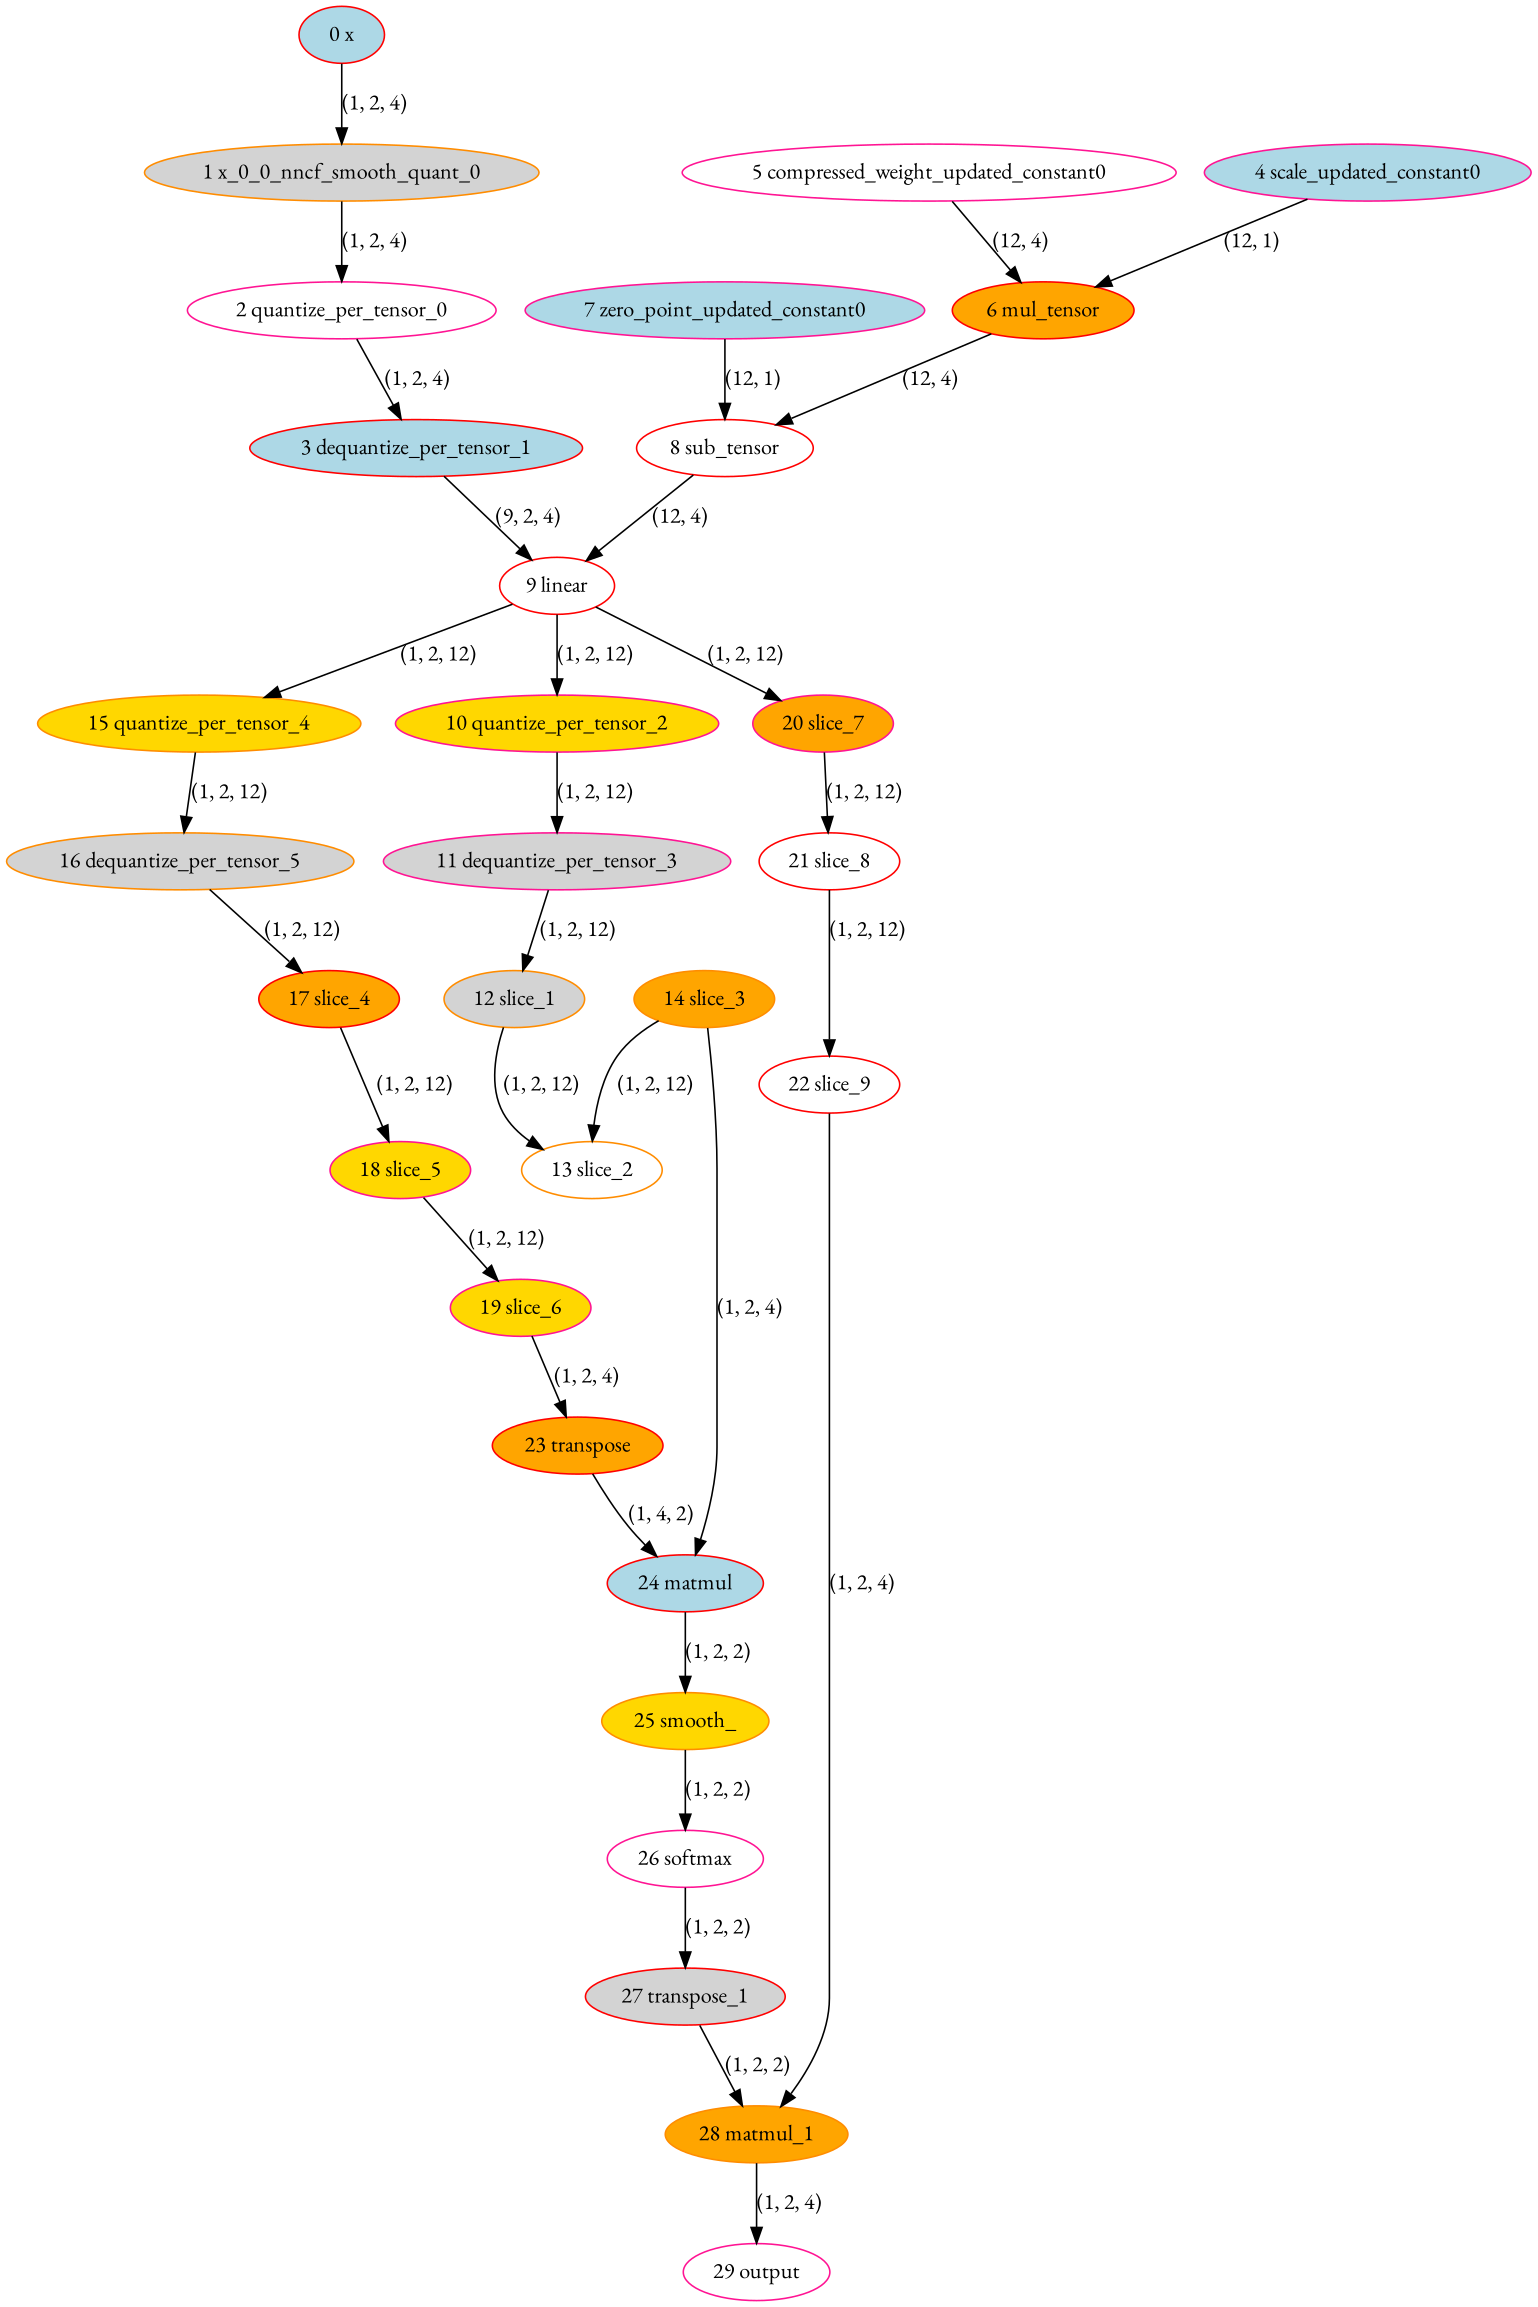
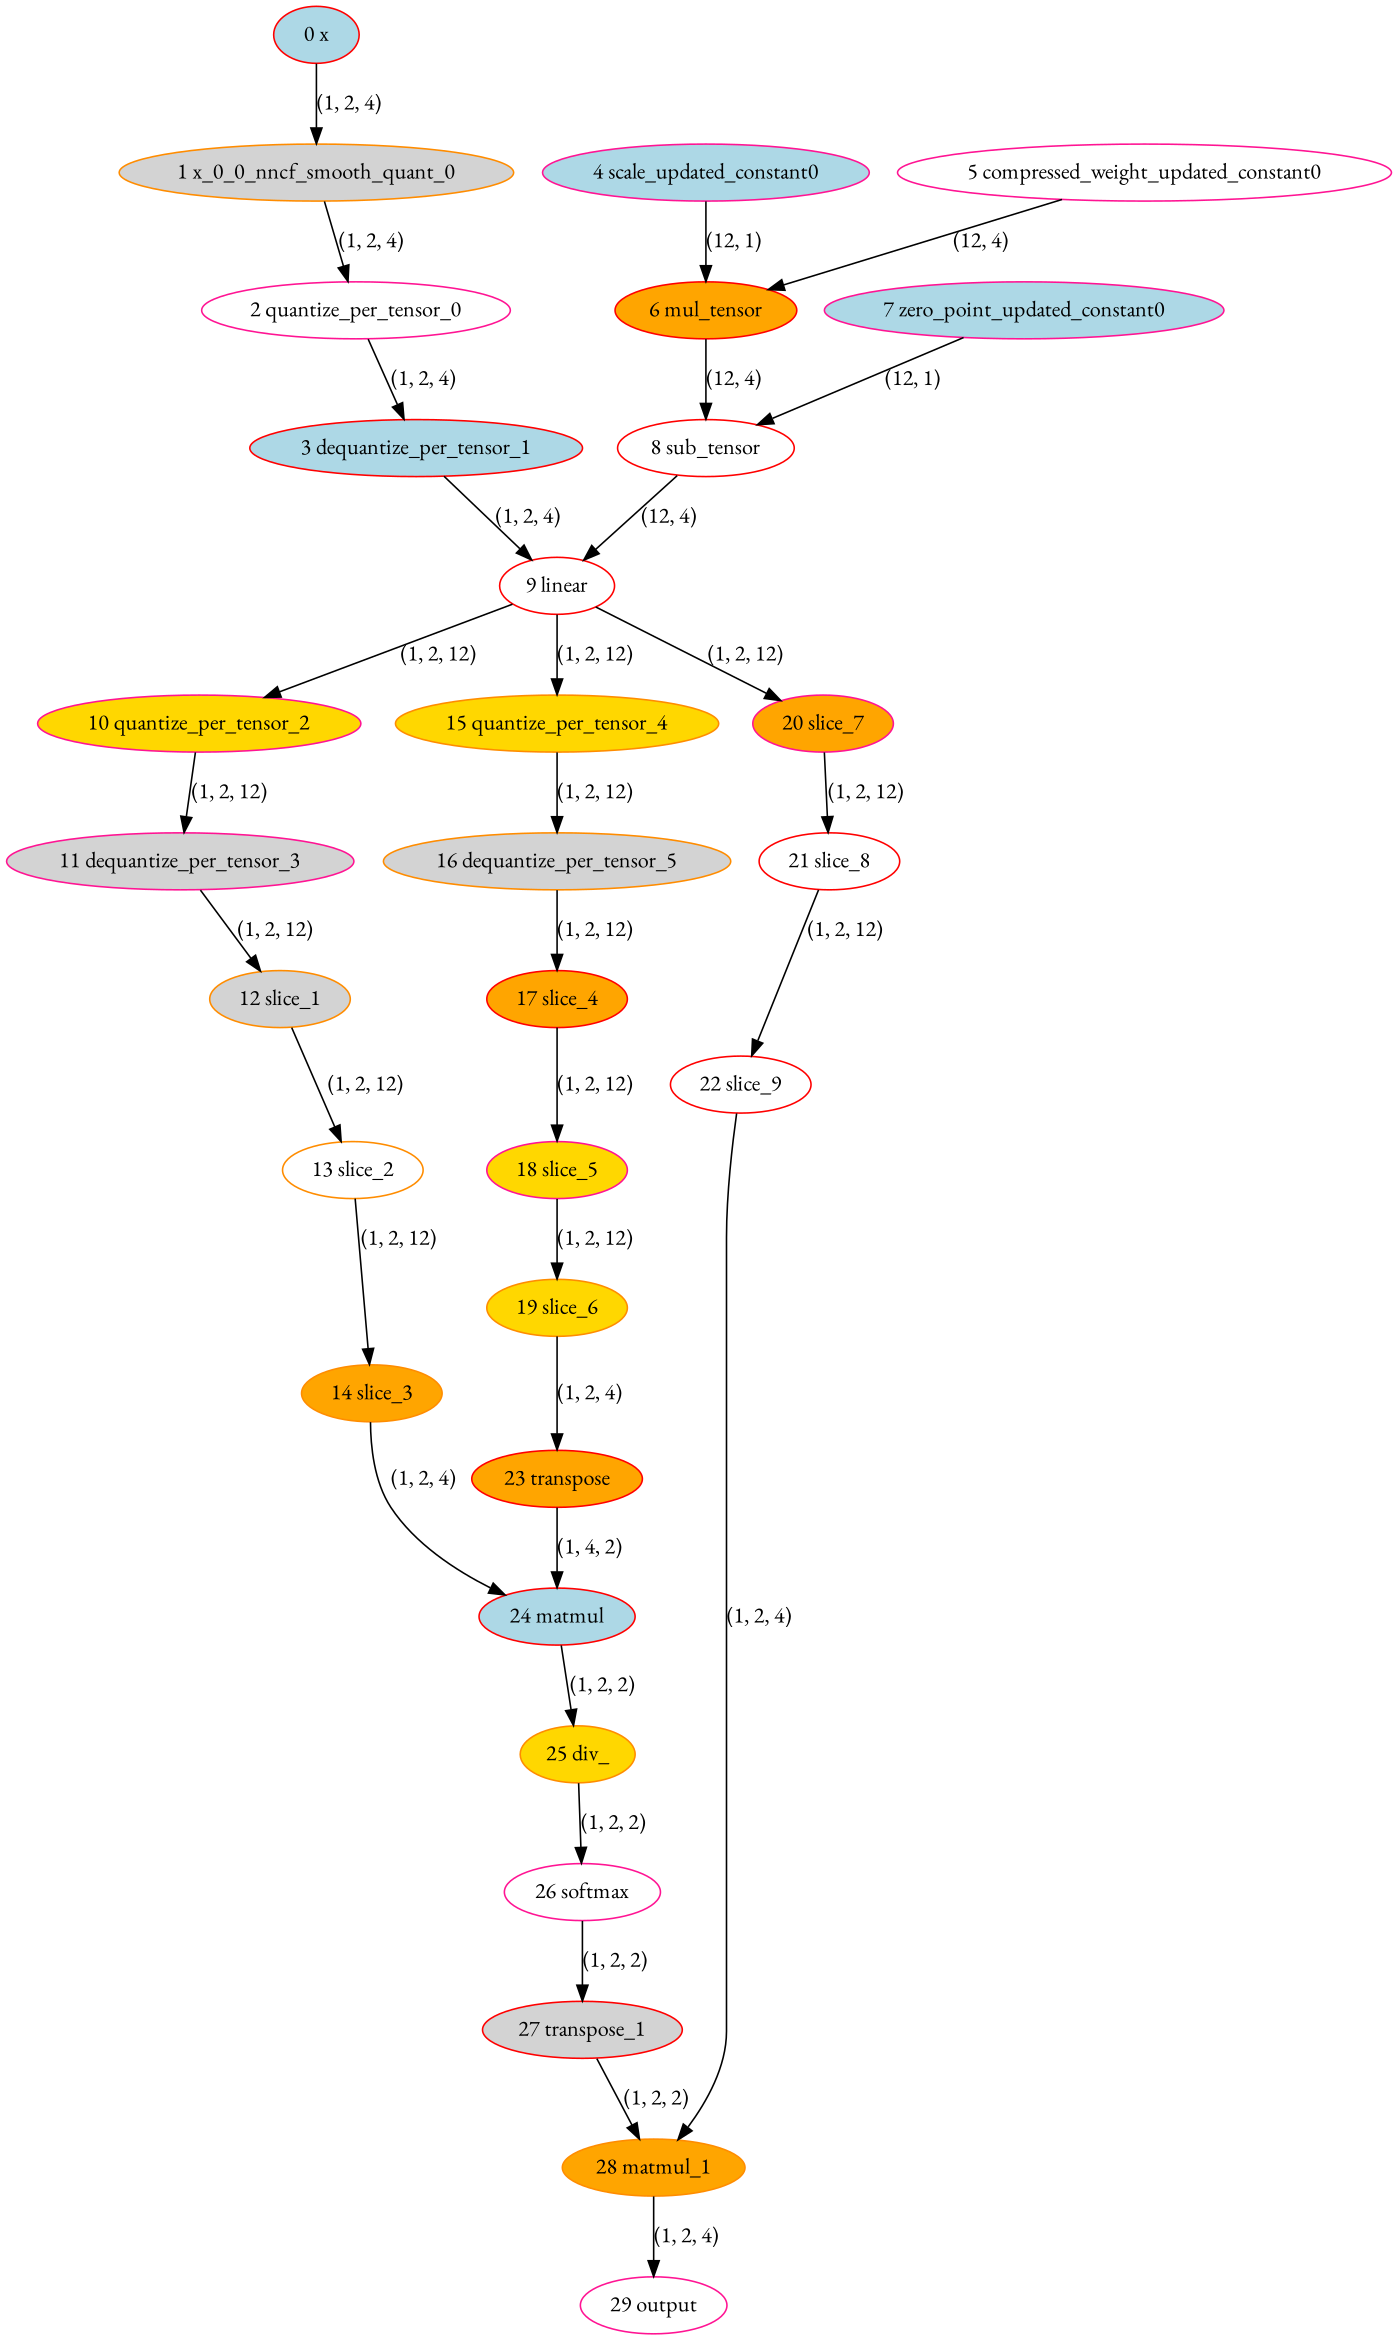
edge "3 dequantize_per_tensor_1" -> "9 linear": label "(9, 2, 4)" -> "(1, 2, 4)"
edge "14 slice_3" -> "13 slice_2": reversed
node "19 slice_6": color deeppink -> darkorange
node "25 smooth_": label "25 smooth_" -> "25 div_"
